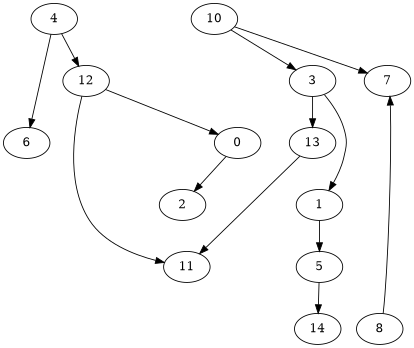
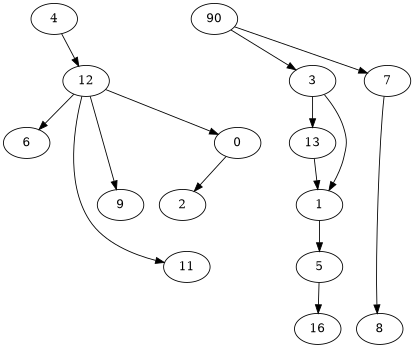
node "10": label "10" -> "90"
edge "4" -> "6": now "12" -> "6"
edge "13" -> "11": now "13" -> "1"
node "9": added
edge "8" -> "7": reversed
node "14": label "14" -> "16"
